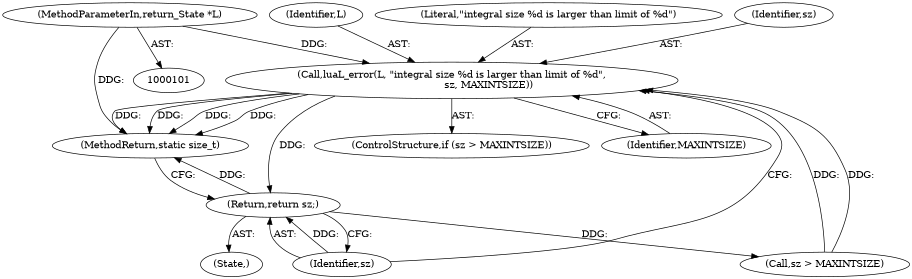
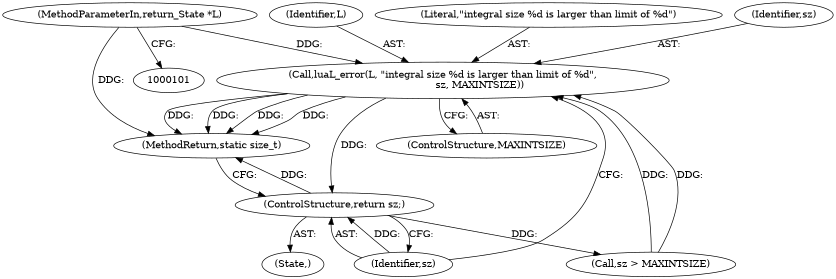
edge "(MethodParameterIn,return_State *L)" -> "1000101": label "AST: " -> "CFG: "
node "(ControlStructure,if (sz > MAXINTSIZE))": removed
node "(Identifier,MAXINTSIZE)": label "(Identifier,MAXINTSIZE)" -> "(ControlStructure,MAXINTSIZE)"
node "(Return,return sz;)": label "(Return,return sz;)" -> "(ControlStructure,return sz;)"
